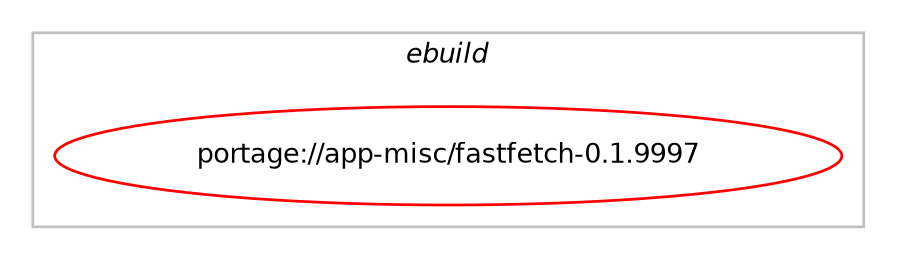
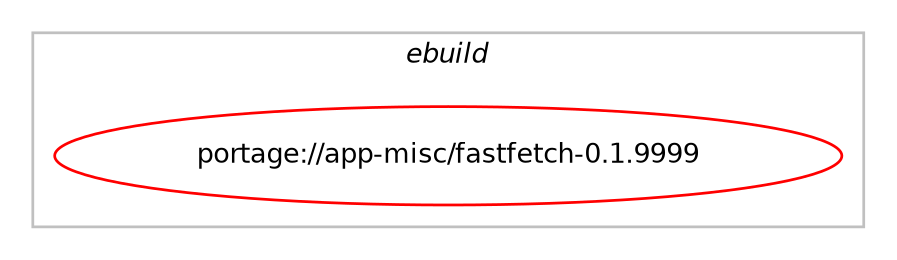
node "portage://app-misc/fastfetch-0.1.9997": label "portage://app-misc/fastfetch-0.1.9997" -> "portage://app-misc/fastfetch-0.1.9999"
